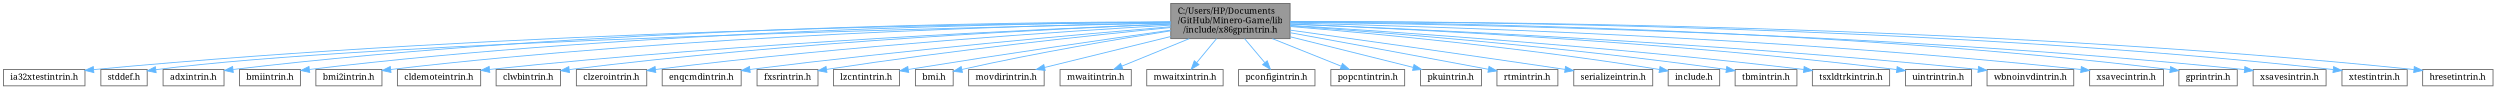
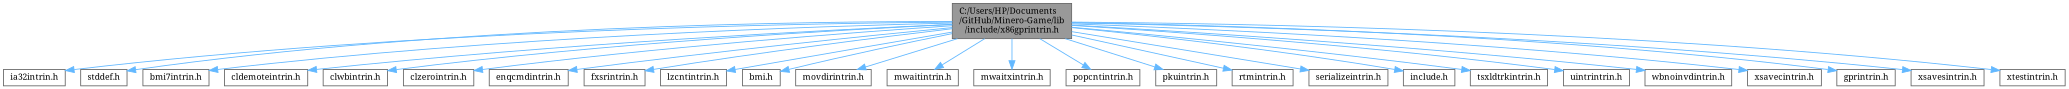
node "ia32xtestintrin.h": label "ia32xtestintrin.h" -> "ia32intrin.h"
node "adxintrin.h": removed
node "bmiintrin.h": removed
node "bmi2intrin.h": label "bmi2intrin.h" -> "bmi7intrin.h"
node "pconfigintrin.h": removed
node "tbmintrin.h": removed
node "hresetintrin.h": removed
